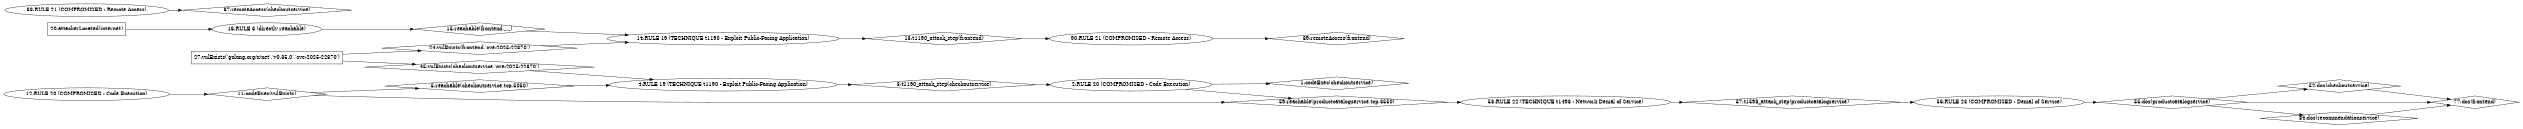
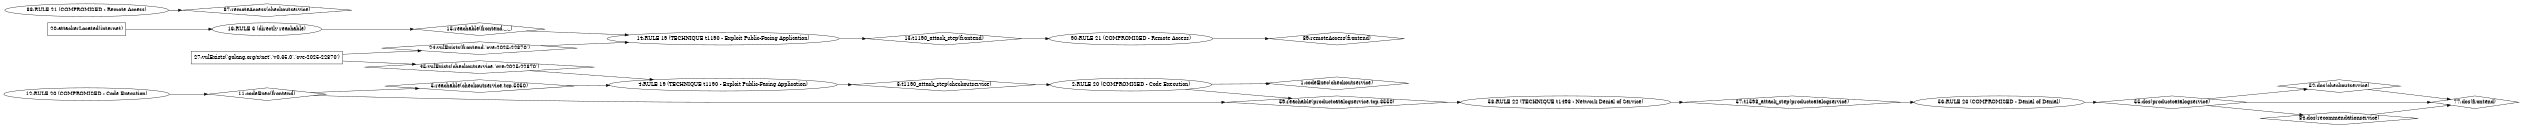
node "11:codeExec(vulExists)": label "11:codeExec(vulExists)" -> "11:codeExec(frontend)"
node "56:RULE 23 (COMPROMISED - Denial of Service)": label "56:RULE 23 (COMPROMISED - Denial of Service)" -> "56:RULE 23 (COMPROMISED - Denial of Denial)"
